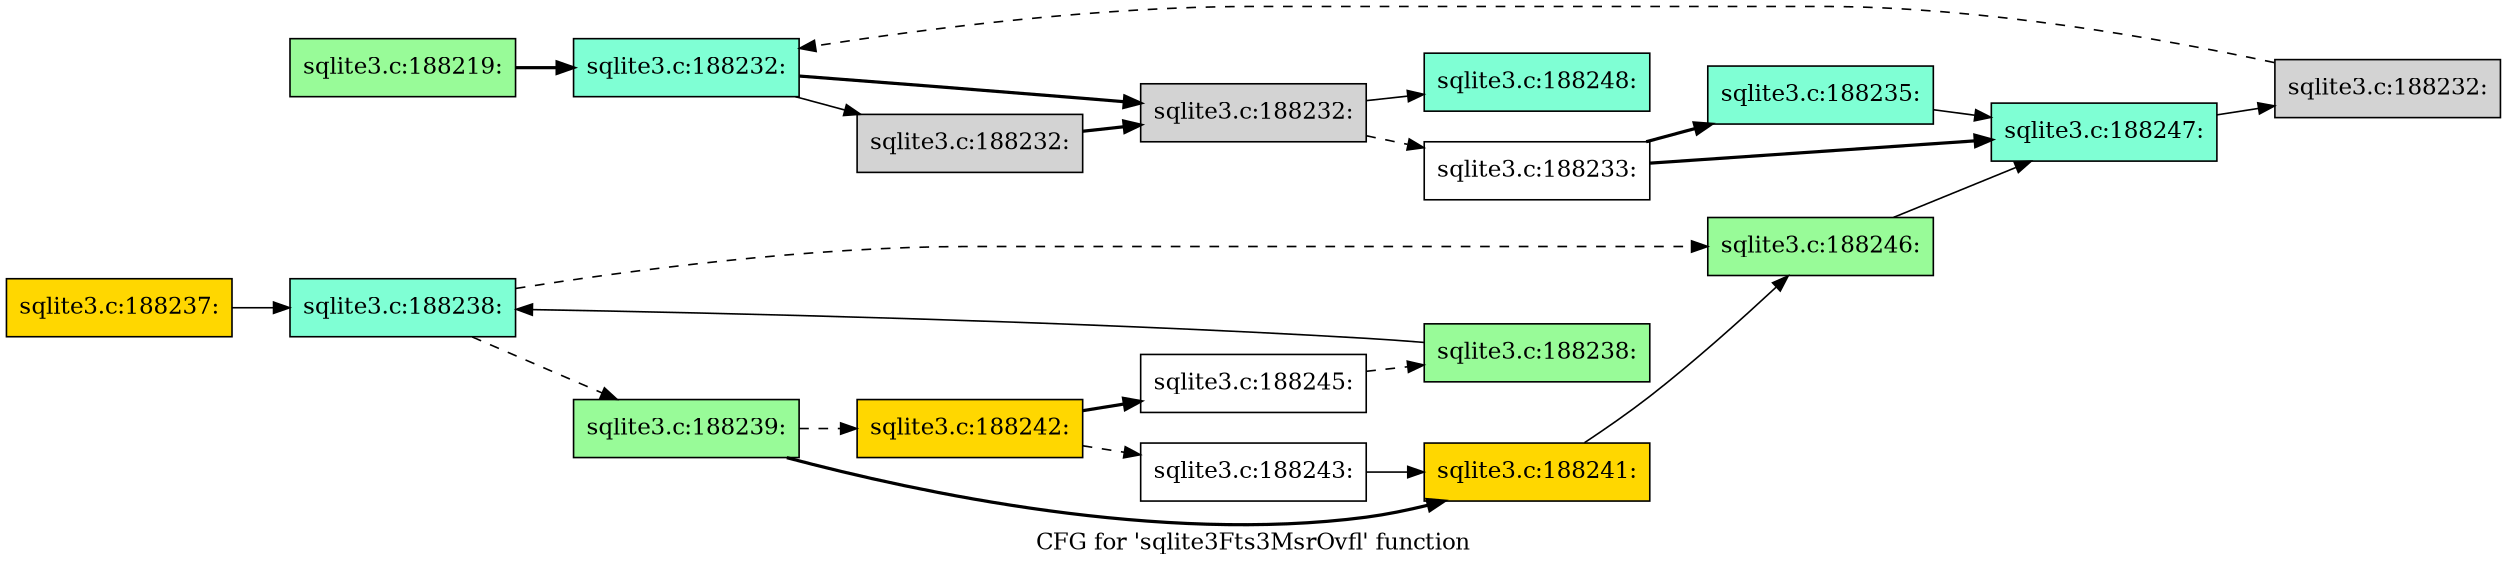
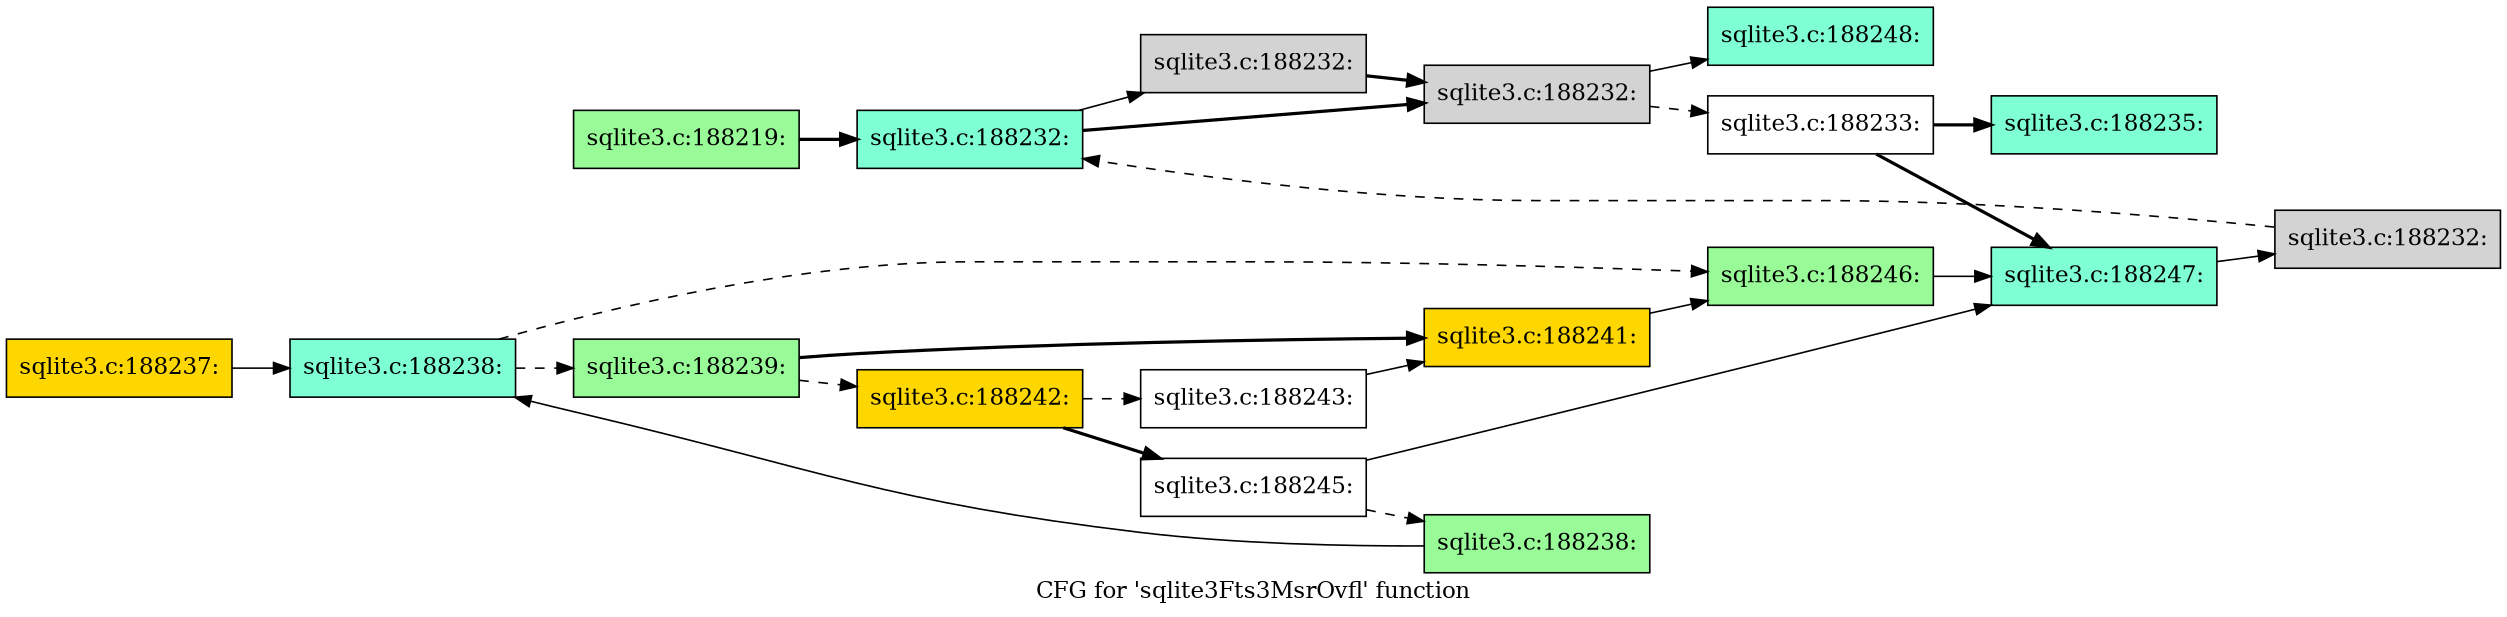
edge "sqlite3.c:188235:" -> "sqlite3.c:188247:": now "sqlite3.c:188245:" -> "sqlite3.c:188247:"
